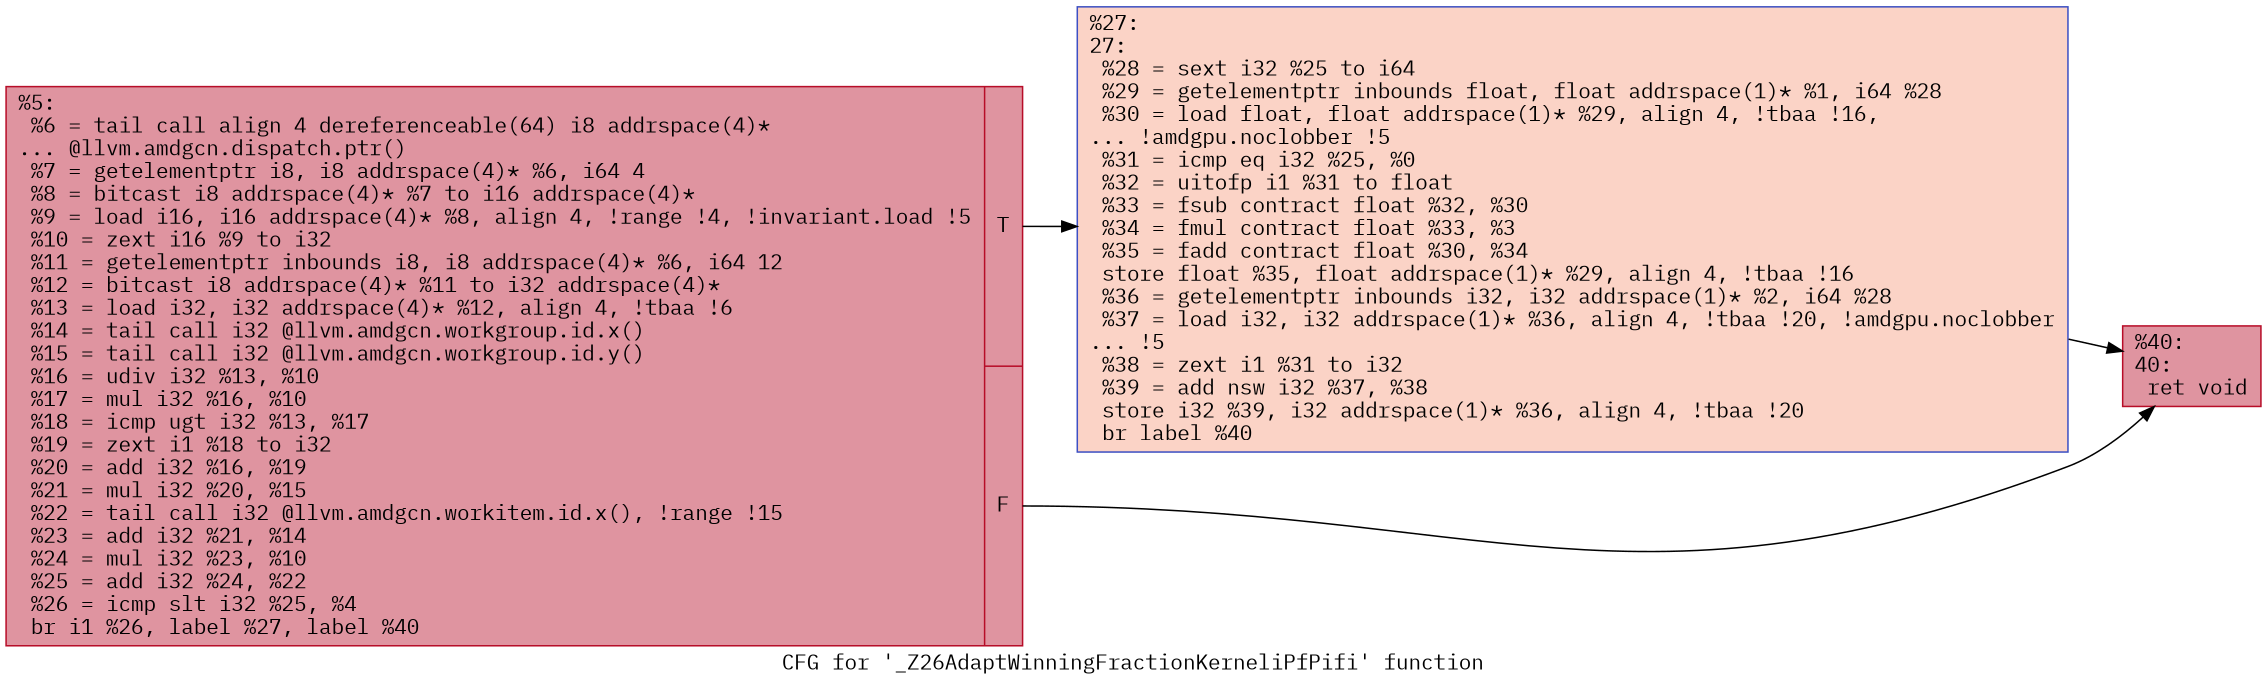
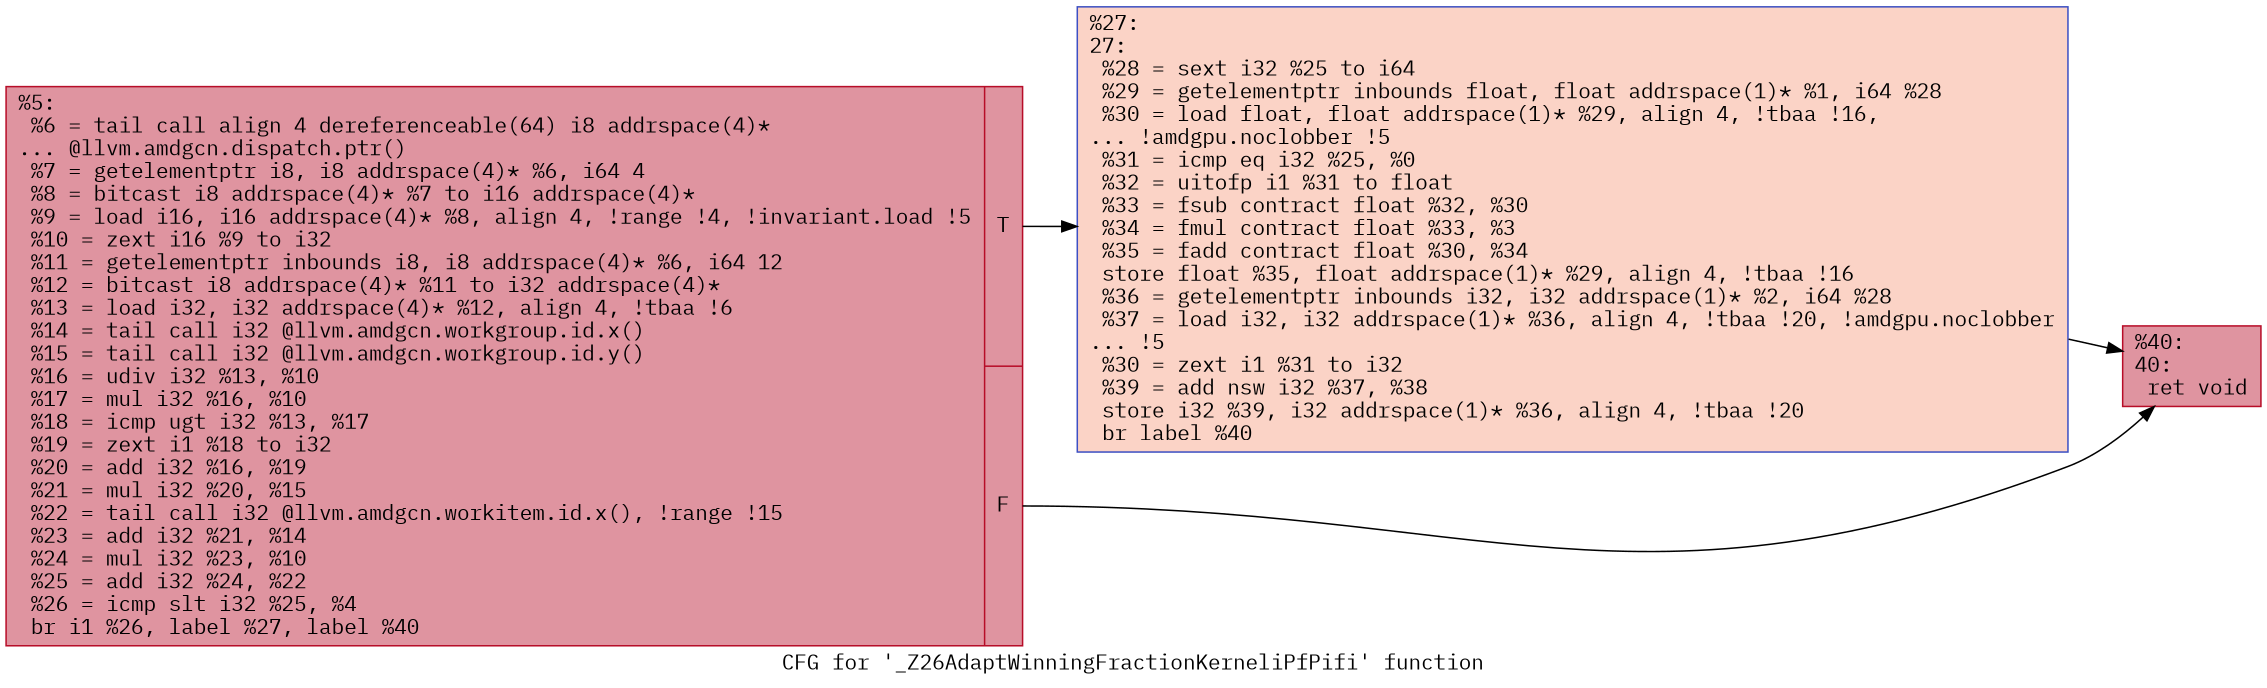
node "%27:": text "%38 = zext i1 %31 to i32" -> "%30 = zext i1 %31 to i32"
